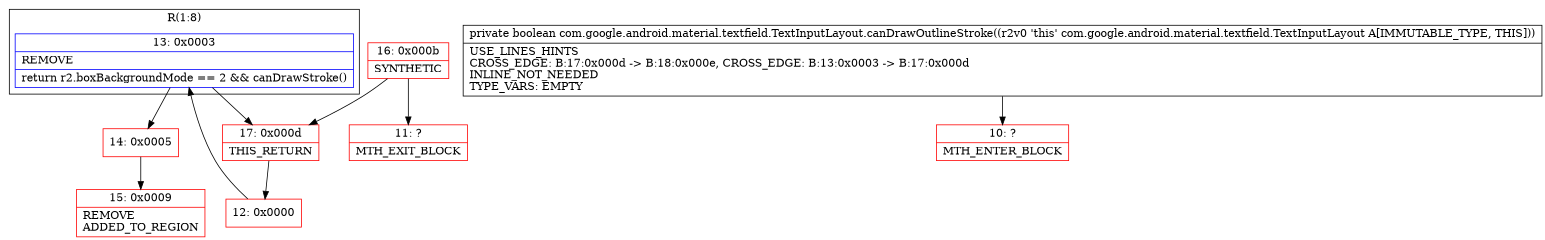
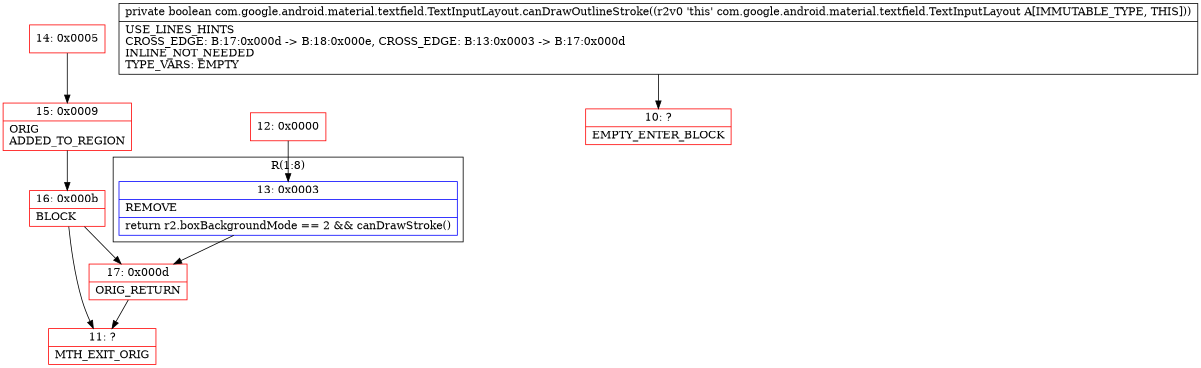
node "16: 0x000b": text "SYNTHETIC" -> "BLOCK"
edge "13: 0x0003" -> "14: 0x0005": removed
node "17: 0x000d": text "THIS_RETURN" -> "ORIG_RETURN"
node "11: ?": text "MTH_EXIT_BLOCK" -> "MTH_EXIT_ORIG"
node "10: ?": text "MTH_ENTER_BLOCK" -> "EMPTY_ENTER_BLOCK"
edge "15: 0x0009" -> "16: 0x000b": added
edge "17: 0x000d" -> "12: 0x0000": now "17: 0x000d" -> "11: ?"
node "15: 0x0009": text "REMOVE" -> "ORIG"
